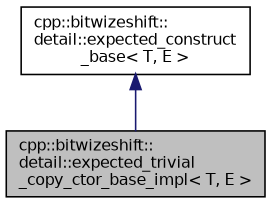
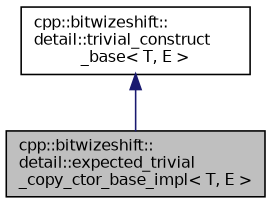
node "cpp::bitwizeshift:: detail::expected_construct _base< T, E >": label "cpp::bitwizeshift:: detail::expected_construct _base< T, E >" -> "cpp::bitwizeshift:: detail::trivial_construct _base< T, E >"
